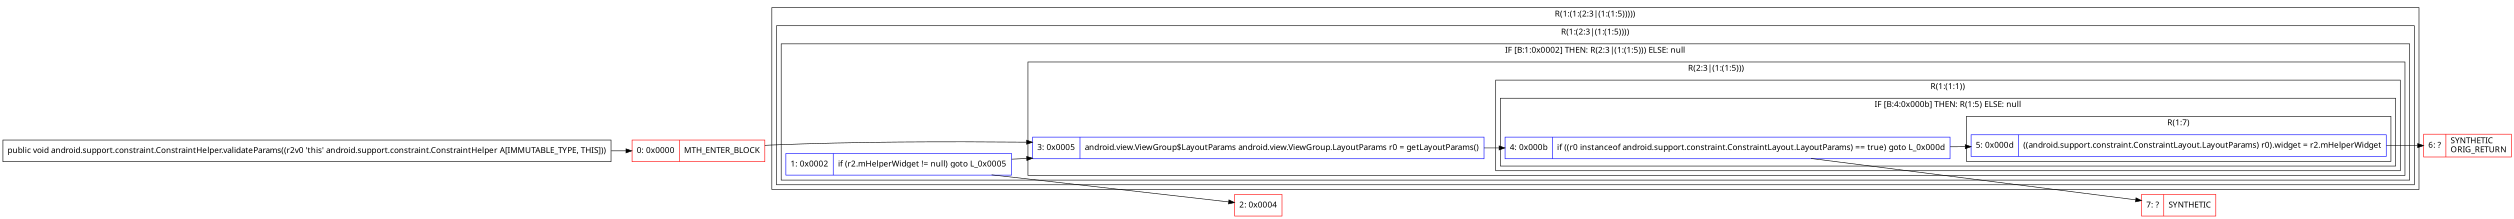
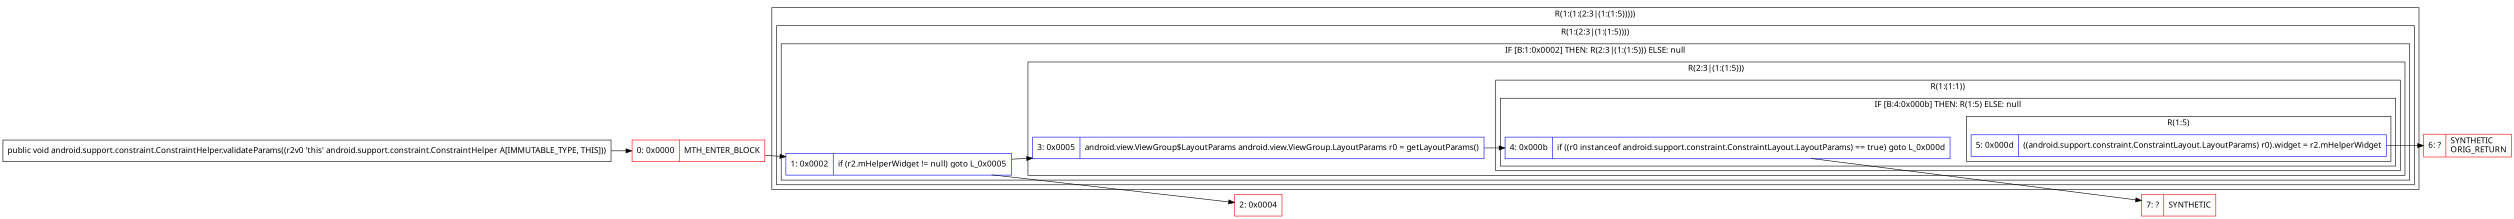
cluster "R(1:7)": label "R(1:7)" -> "R(1:5)"
edge "0: 0x0000" -> "3: 0x0005": now "0: 0x0000" -> "1: 0x0002"
edge "4: 0x000b" -> "5: 0x000d": removed
